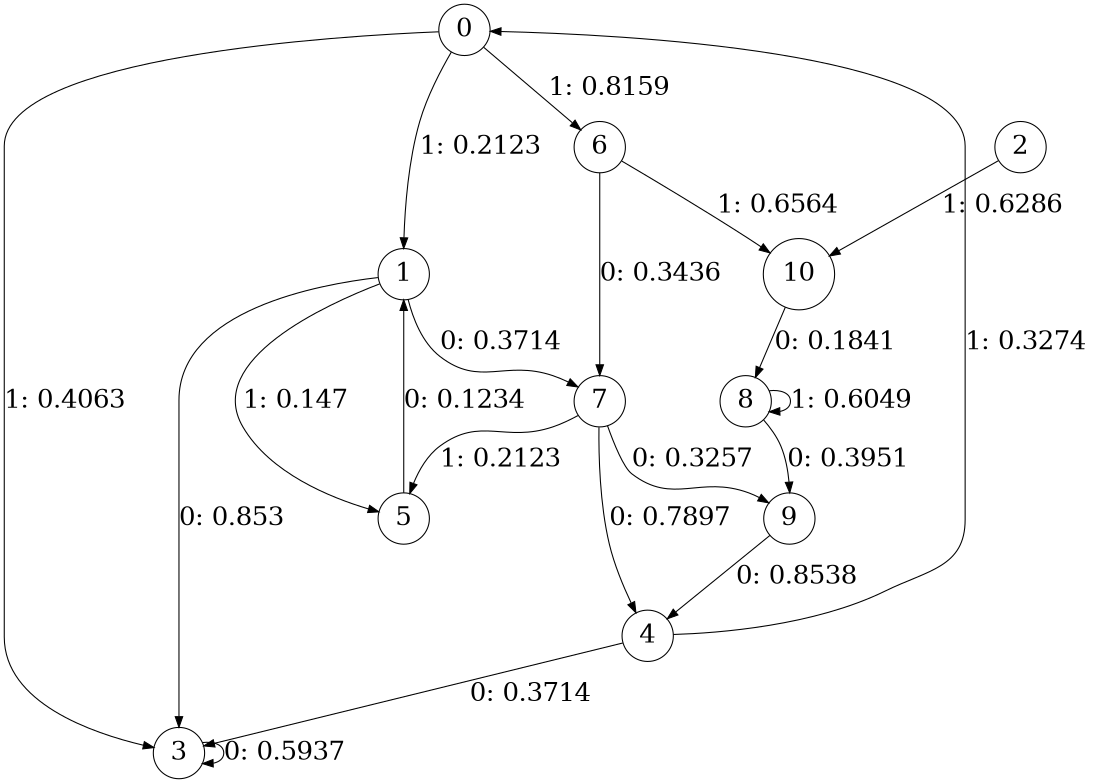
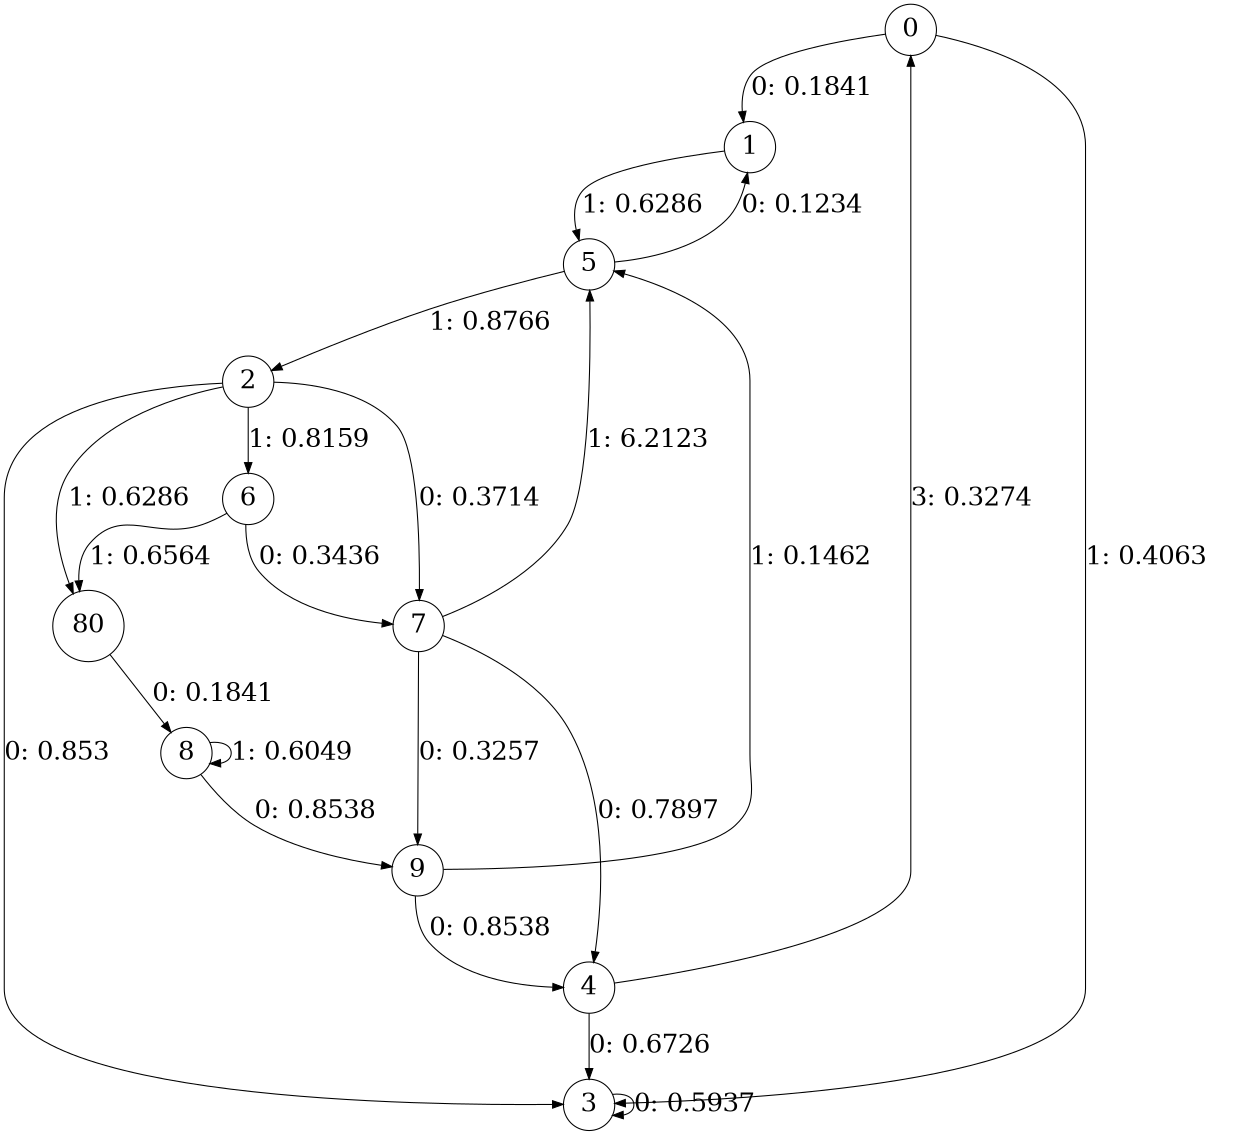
edge "0" -> "6": now "2" -> "6"
edge "0" -> "1": label "1: 0.2123   " -> "0: 0.1841   "
node "10": label "10" -> "80"
edge "5" -> "2": added, label "1: 0.8766"
edge "4" -> "0": label "1: 0.3274   " -> "3: 0.3274   "
edge "1" -> "7": now "2" -> "7"
edge "1" -> "5": label "1: 0.147    " -> "1: 0.6286   "
edge "1" -> "3": now "2" -> "3"
edge "7" -> "5": label "1: 0.2123   " -> "1: 6.2123   "
edge "8" -> "9": label "0: 0.3951   " -> "0: 0.8538   "
edge "9" -> "5": added, label "1: 0.1462"
edge "4" -> "3": label "0: 0.3714   " -> "0: 0.6726   "
